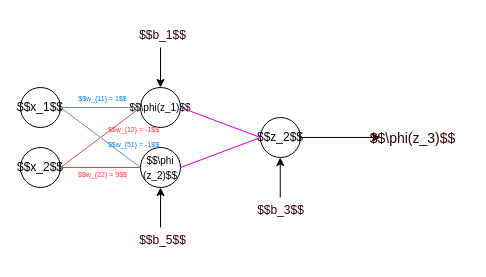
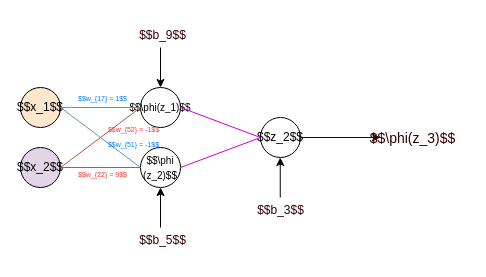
node "$$b_1$$": label "$$b_1$$" -> "$$b_9$$"
node "$$w_{11} = 1$$": label "$$w_{11} = 1$$" -> "$$w_{17} = 1$$"
node "$$x_1$$": fillcolor #ffffff -> #ffe6cc
node "$$w_{12} = -1$$": label "$$w_{12} = -1$$" -> "$$w_{52} = -1$$"
node "$$x_2$$": fillcolor #ffffff -> #e1d5e7
